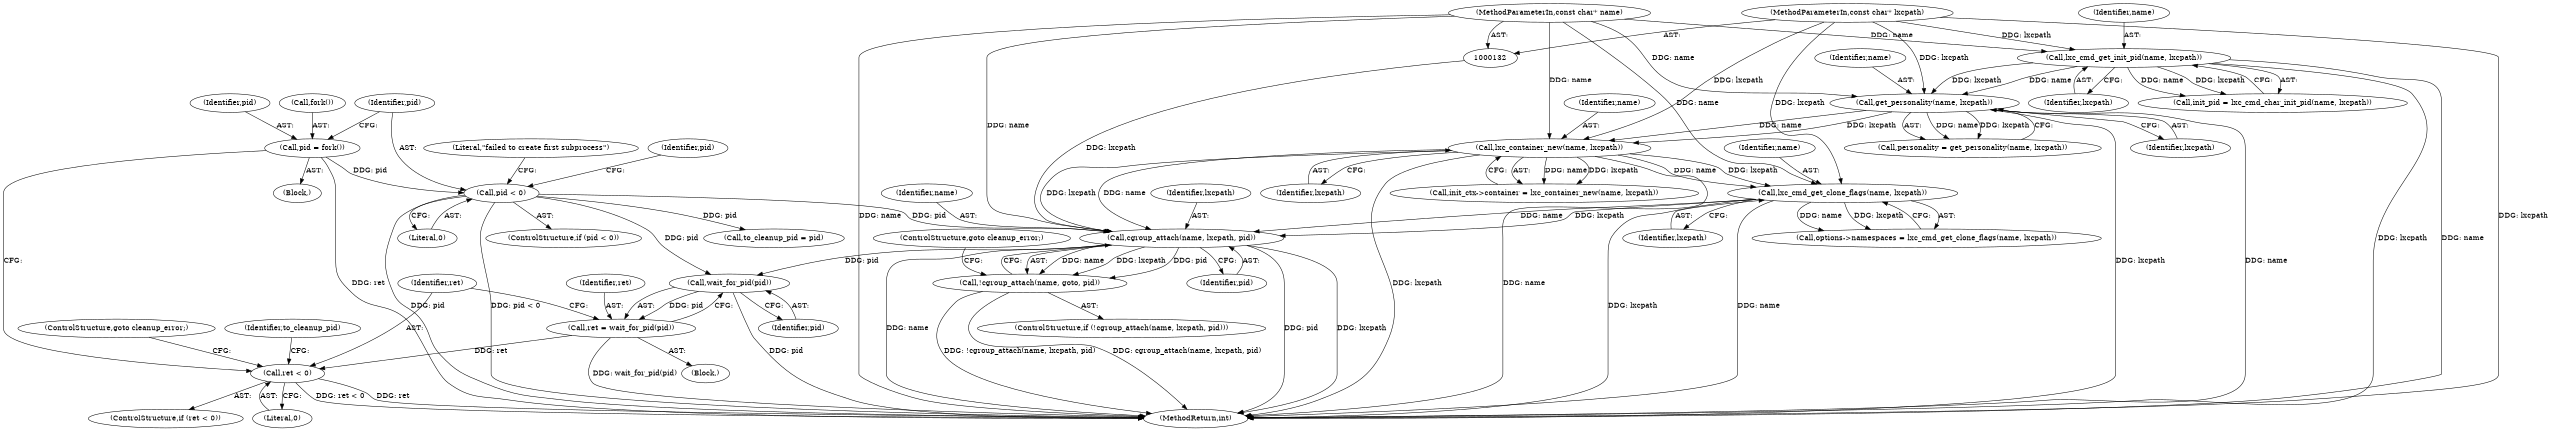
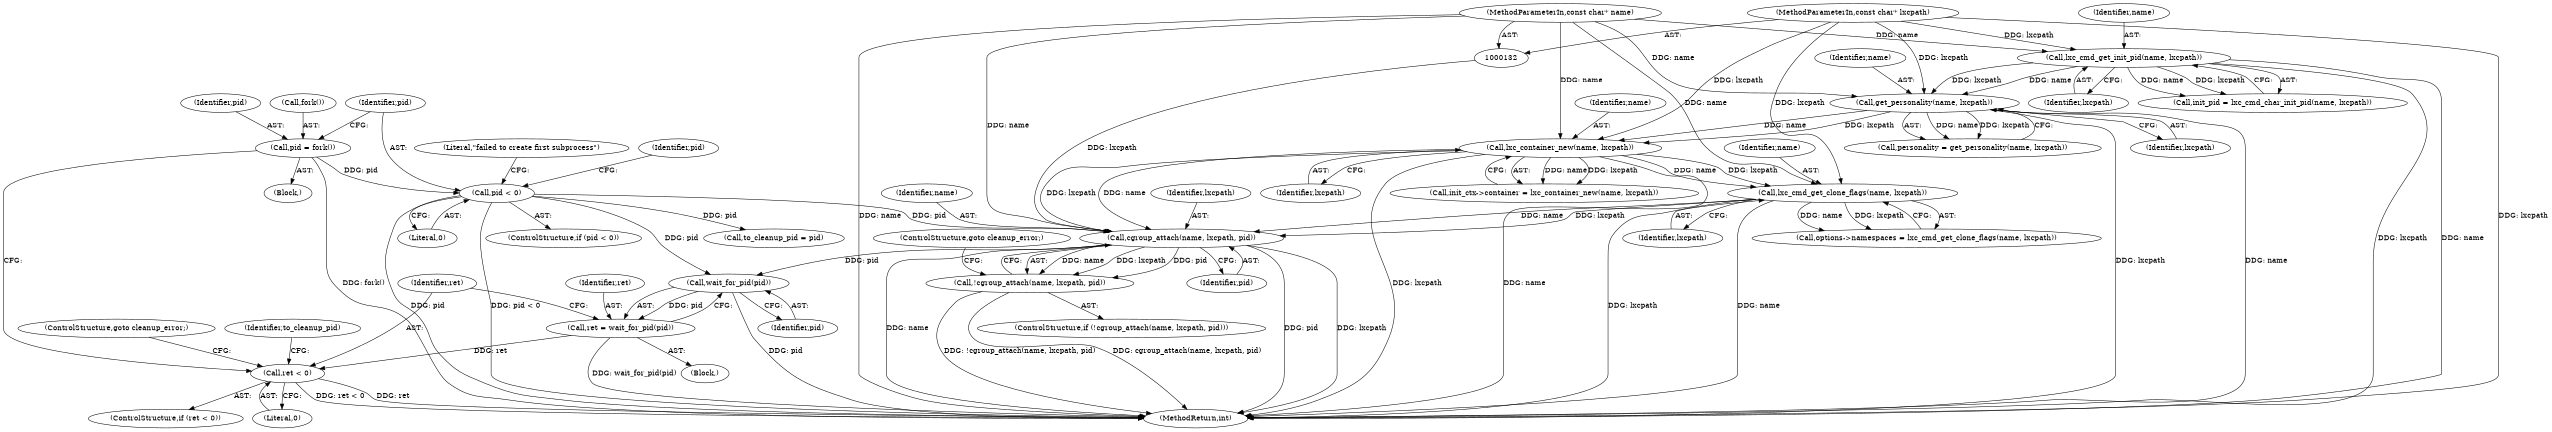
edge "(Call,pid = fork())" -> "(MethodReturn,int)": label "DDG: ret" -> "DDG: fork()"
node "(Call,!cgroup_attach(name, goto, pid))": label "(Call,!cgroup_attach(name, goto, pid))" -> "(Call,!cgroup_attach(name, lxcpath, pid))"
